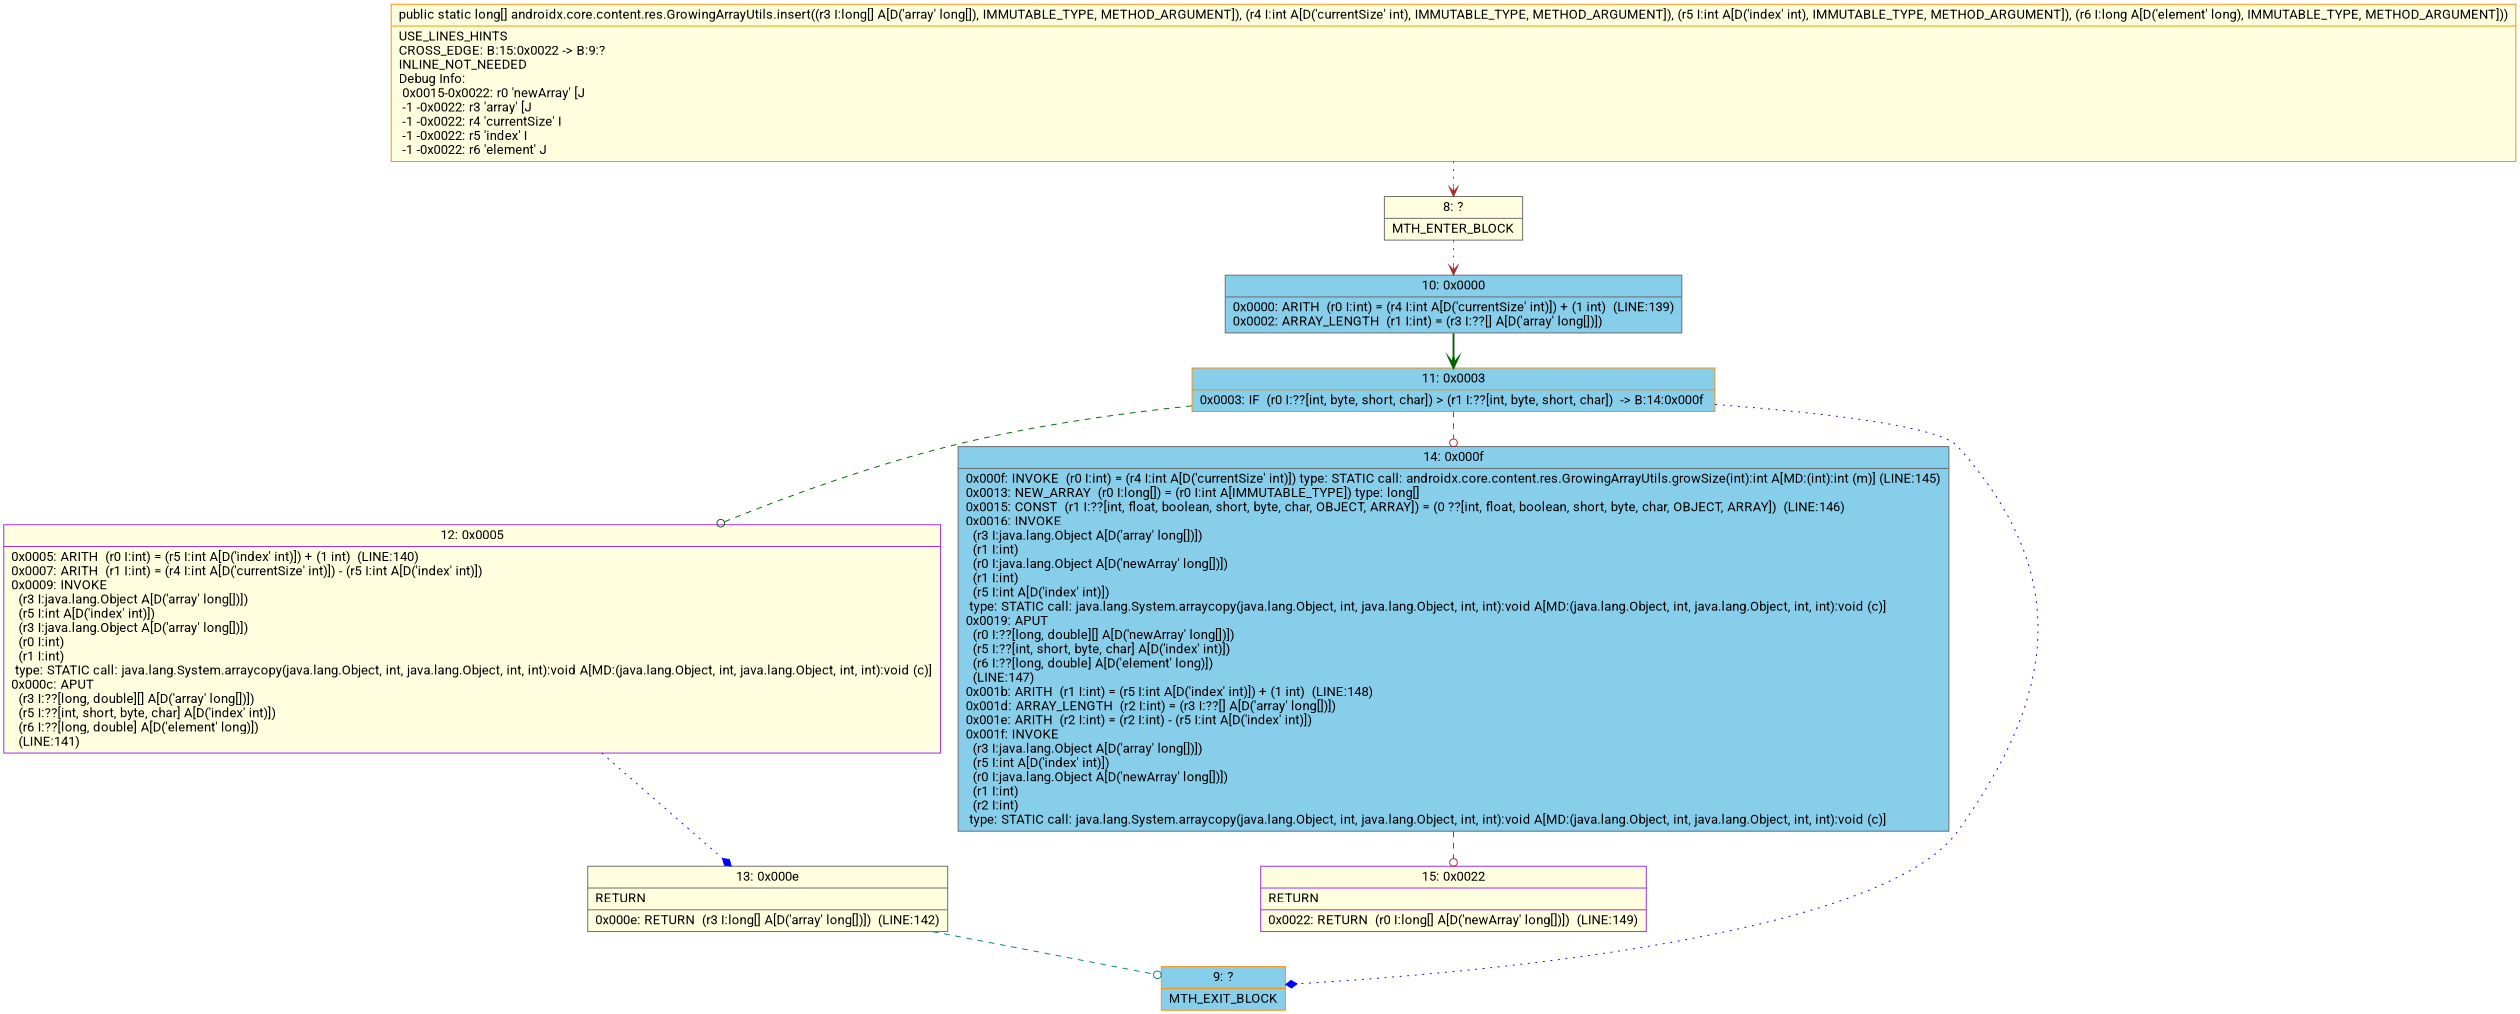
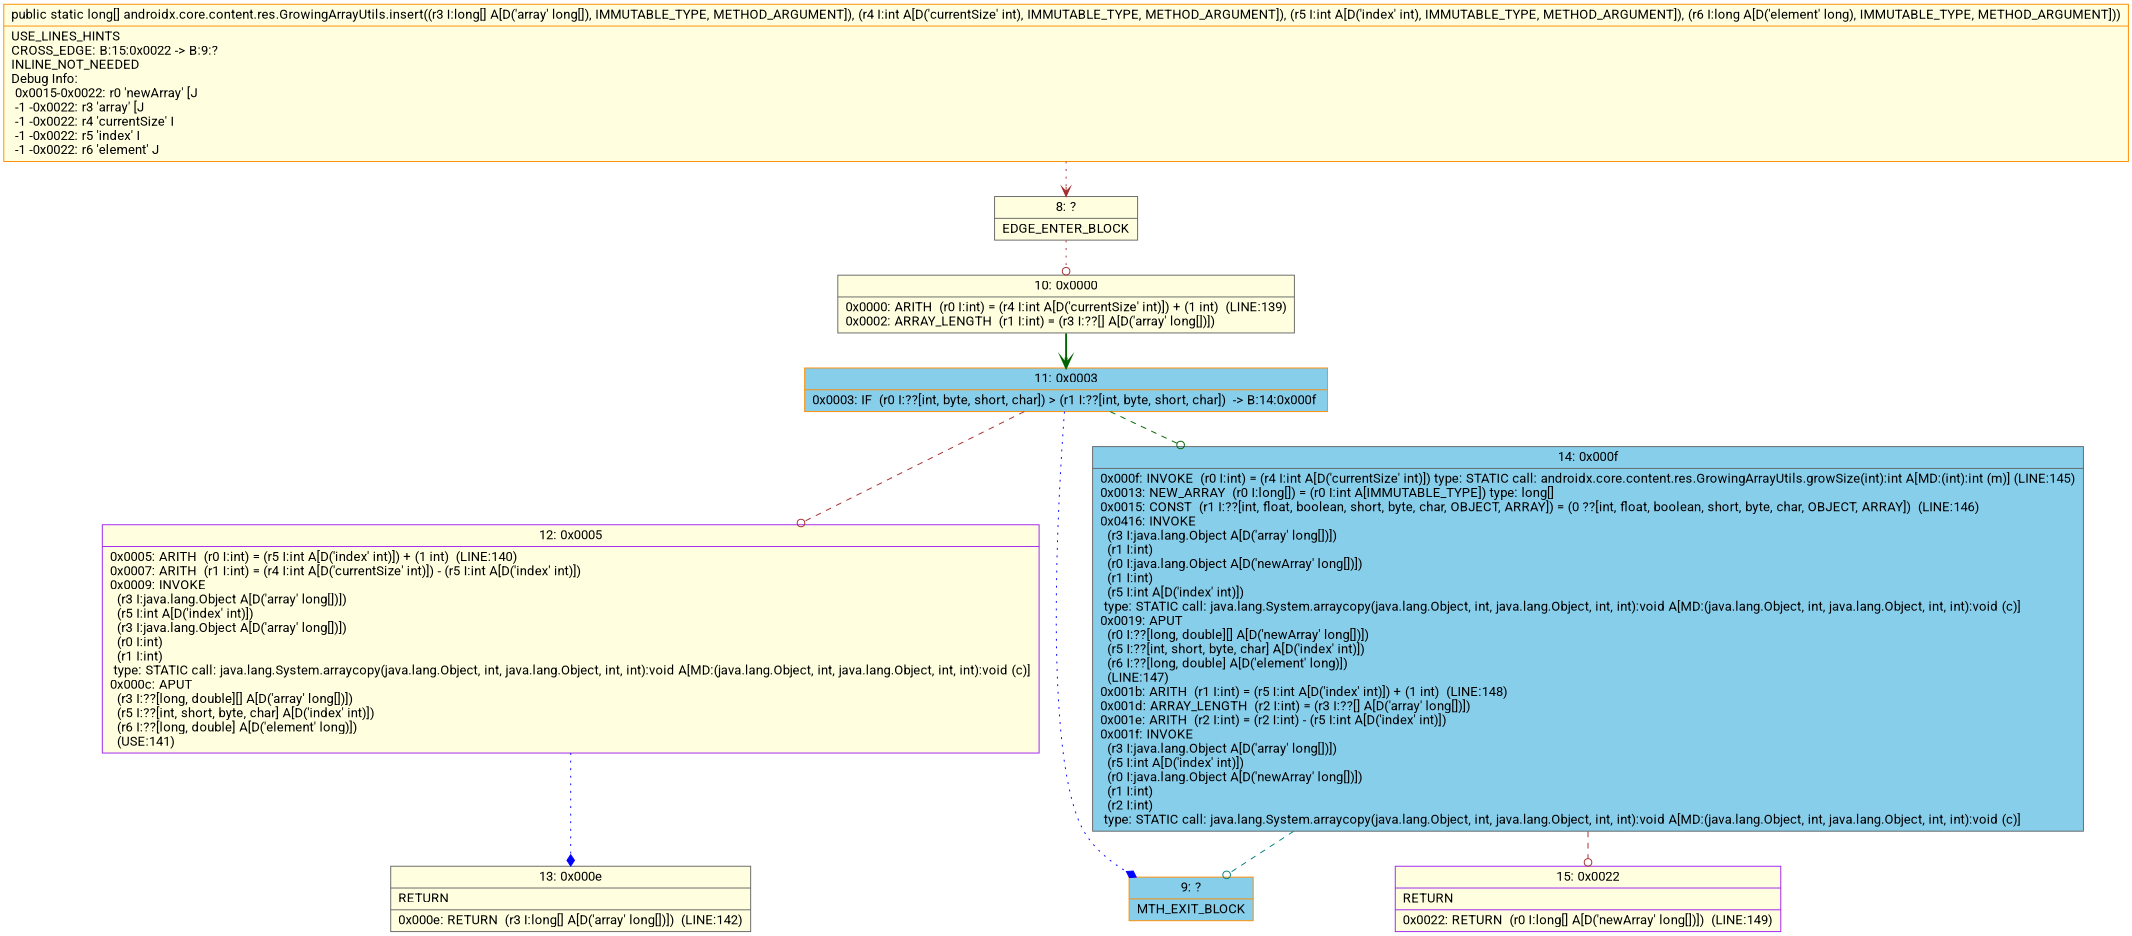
node "8: ?": text "MTH_ENTER_BLOCK" -> "EDGE_ENTER_BLOCK"
edge "8: ?" -> "10: 0x0000": arrowhead vee -> odot
node "10: 0x0000": fillcolor skyblue -> lightyellow
edge "11: 0x0003" -> "14: 0x000f": color brown -> darkgreen
edge "11: 0x0003" -> "12: 0x0005": color darkgreen -> brown
node "14: 0x000f": text "0x0016: INVOKE" -> "0x0416: INVOKE"
node "12: 0x0005": text "(LINE:141)" -> "(USE:141)"
edge "13: 0x000e" -> "9: ?": now "14: 0x000f" -> "9: ?"
